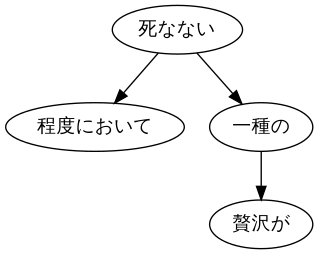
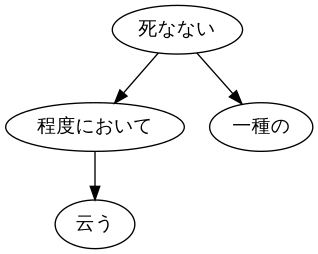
node "云う": added
node "贅沢が": removed
